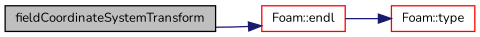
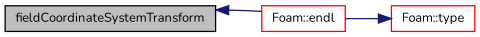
edge "fieldCoordinateSystemTransform" -> "Foam::endl": reversed
